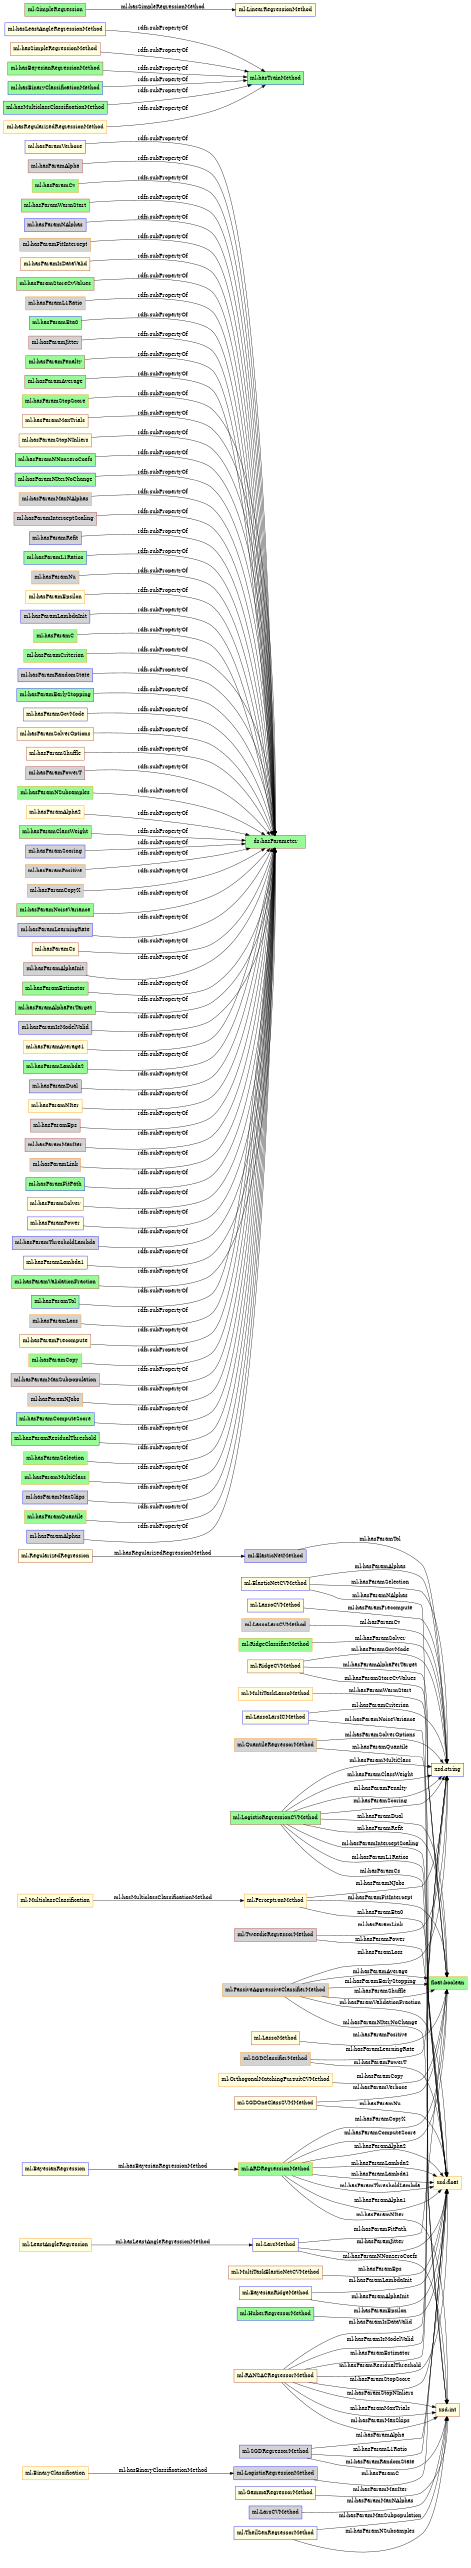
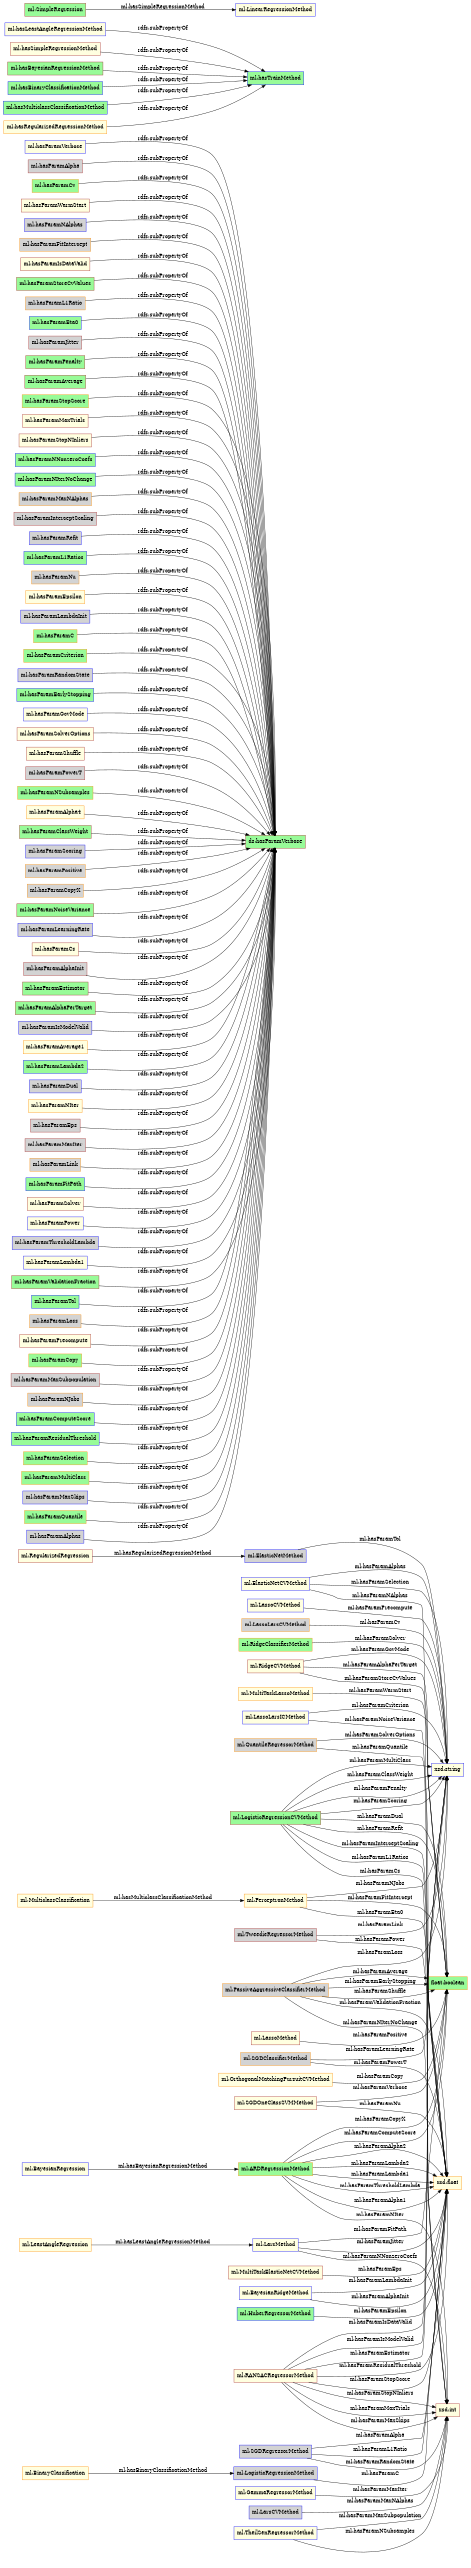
node "ml:hasParamWarmStart": fillcolor palegreen -> lightyellow
node "ml:hasParamAlpha2": label "ml:hasParamAlpha2" -> "ml:hasParamAlpha4"
node "ds:hasParameter": label "ds:hasParameter" -> "ds:hasParamVerbose"
